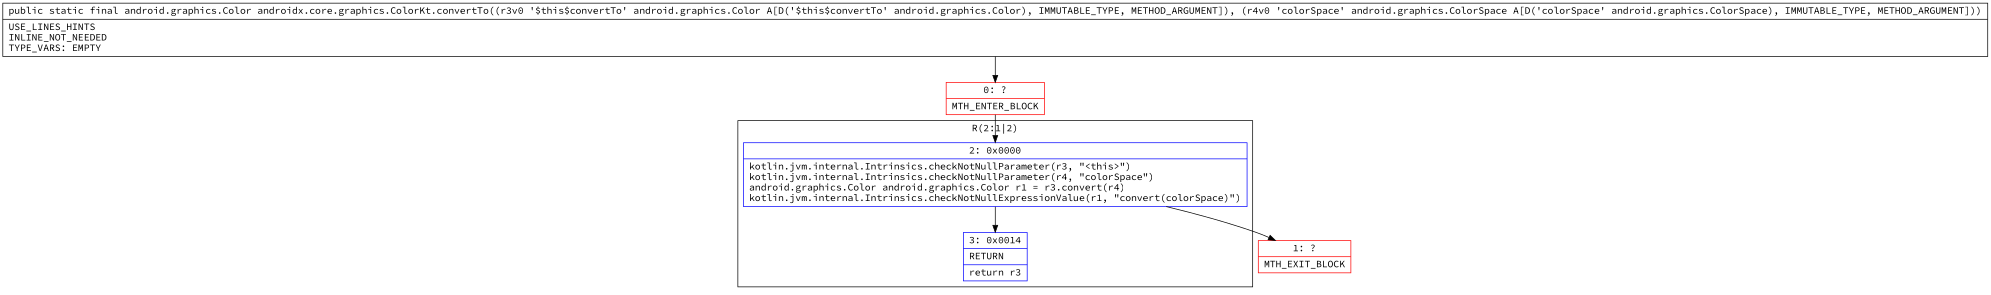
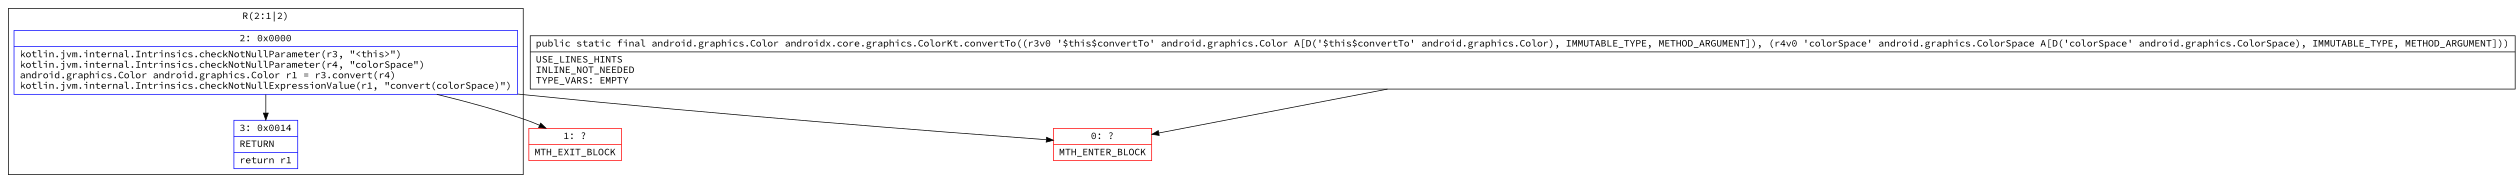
edge "0: ?" -> "2: 0x0000": reversed
node "3: 0x0014": text "return r3" -> "return r1"
